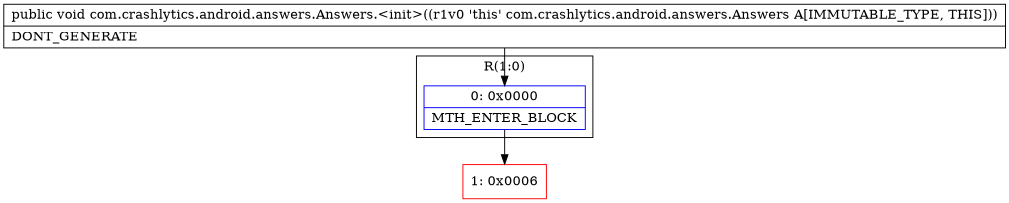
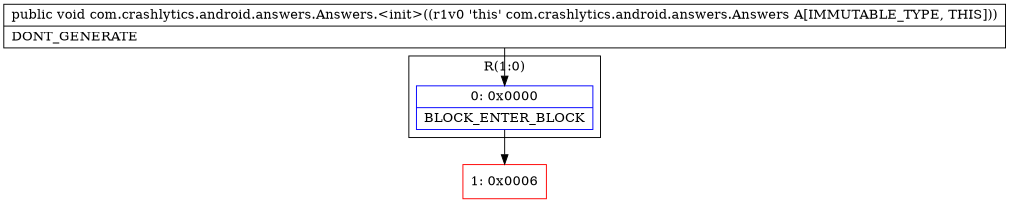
node "0: 0x0000": text "MTH_ENTER_BLOCK" -> "BLOCK_ENTER_BLOCK"
